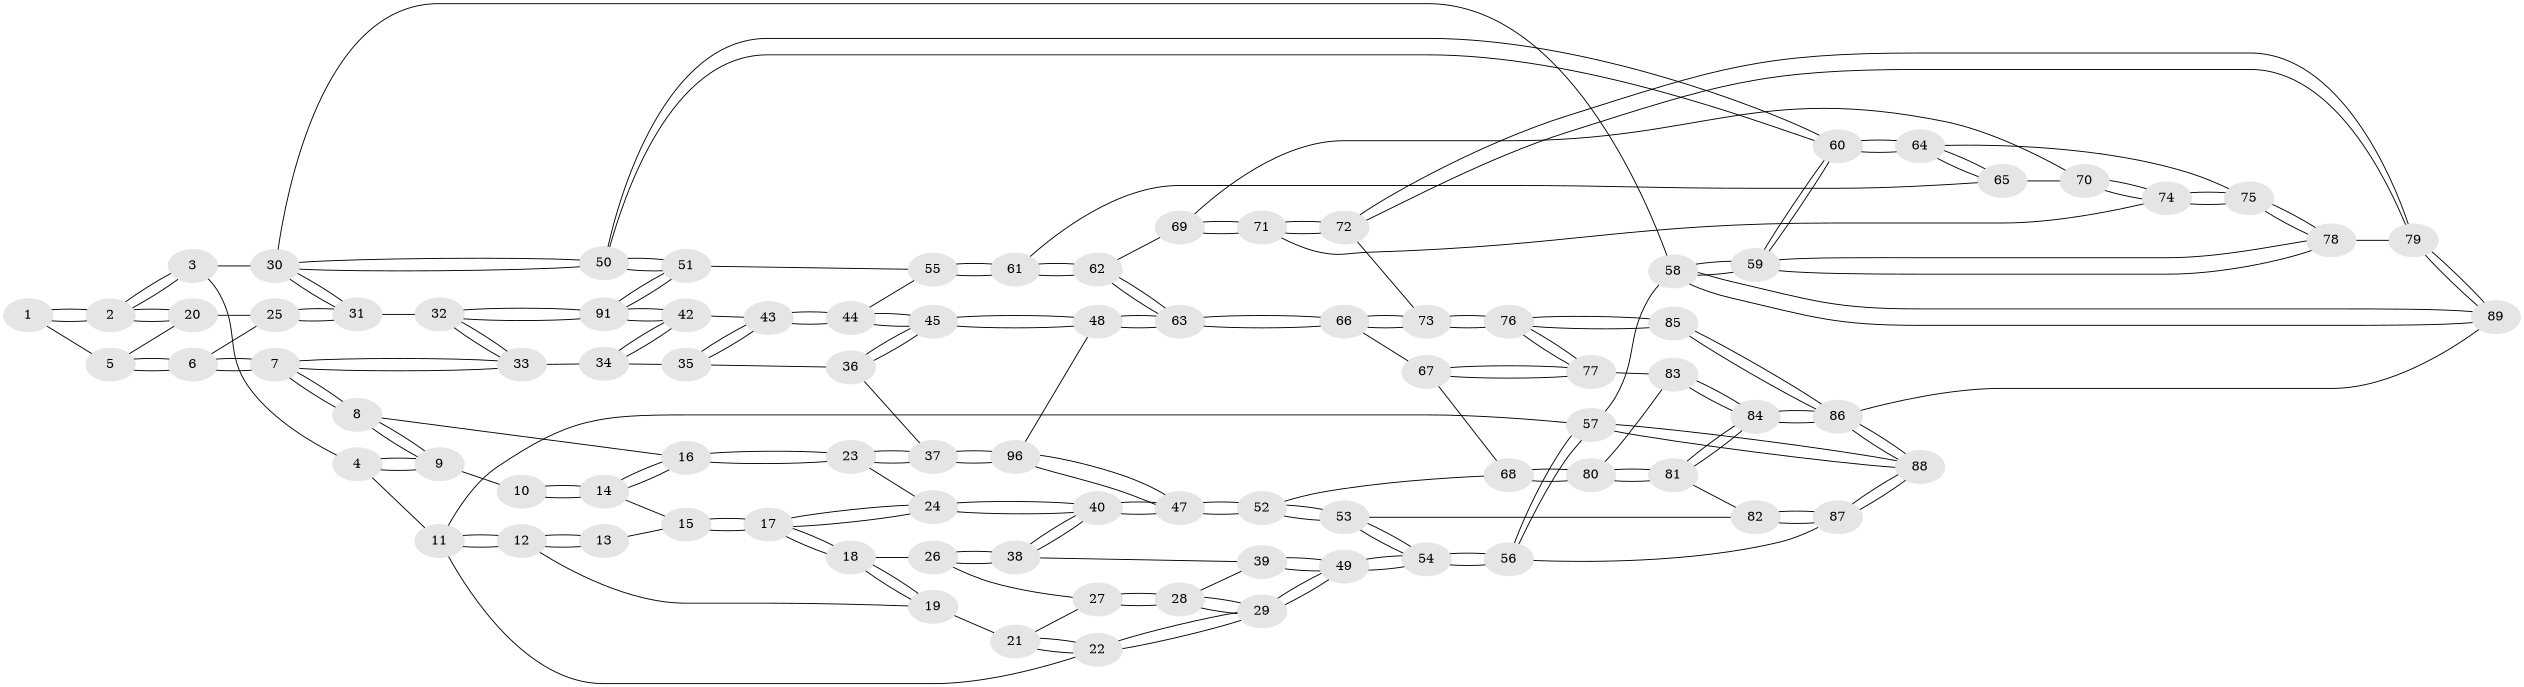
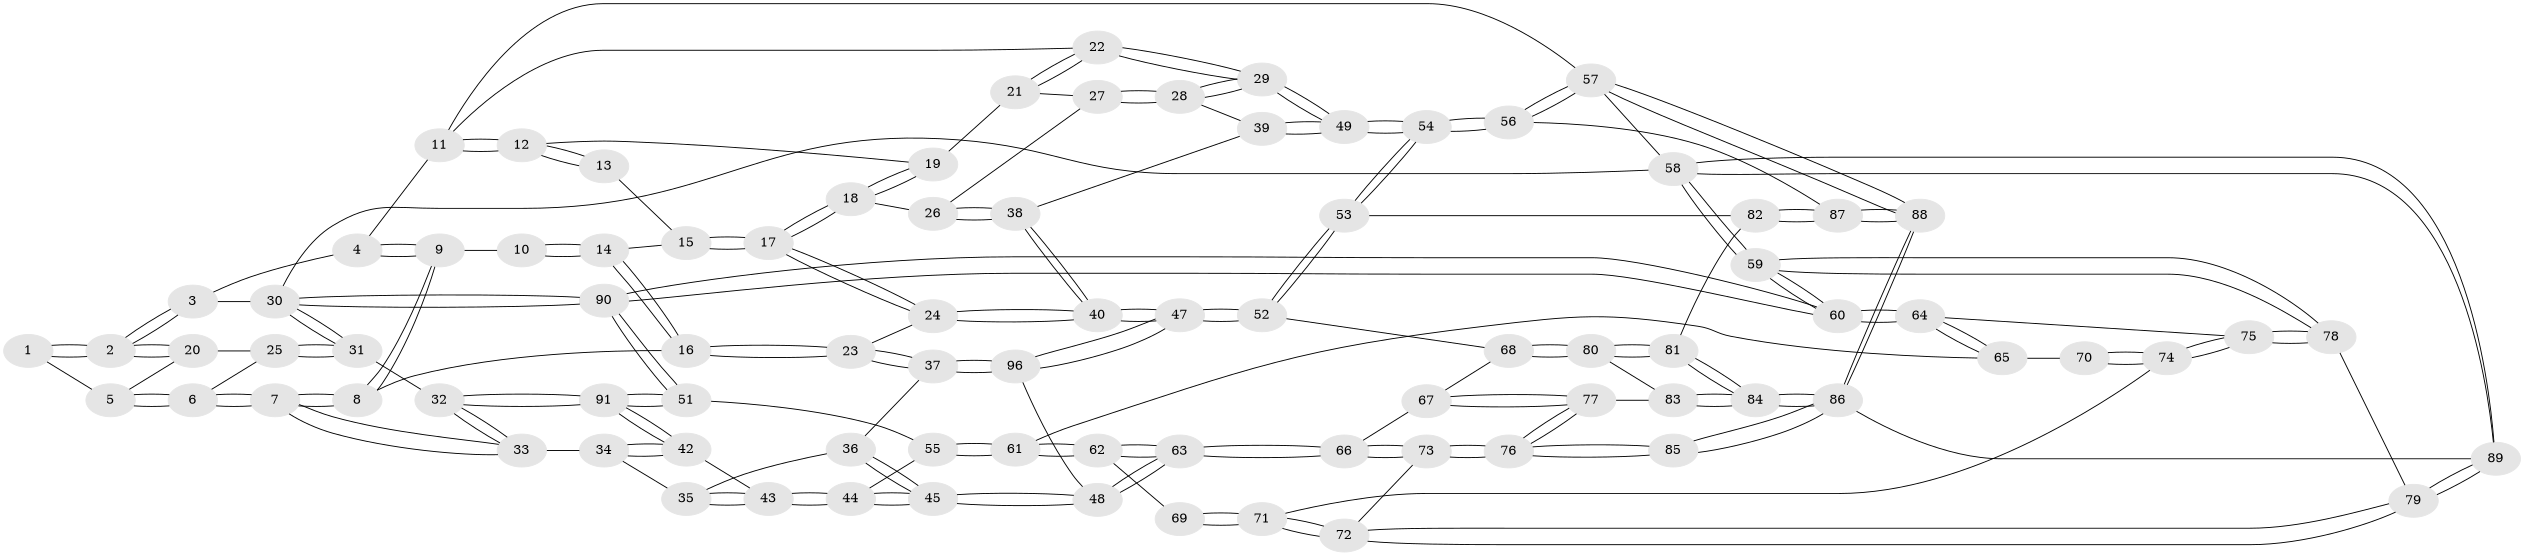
edge "70" -- "69": removed
node "50": label "50" -> "90"
